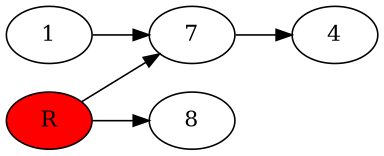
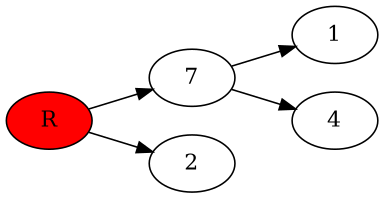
edge "1" -> "7": reversed
node "8": label "8" -> "2"
